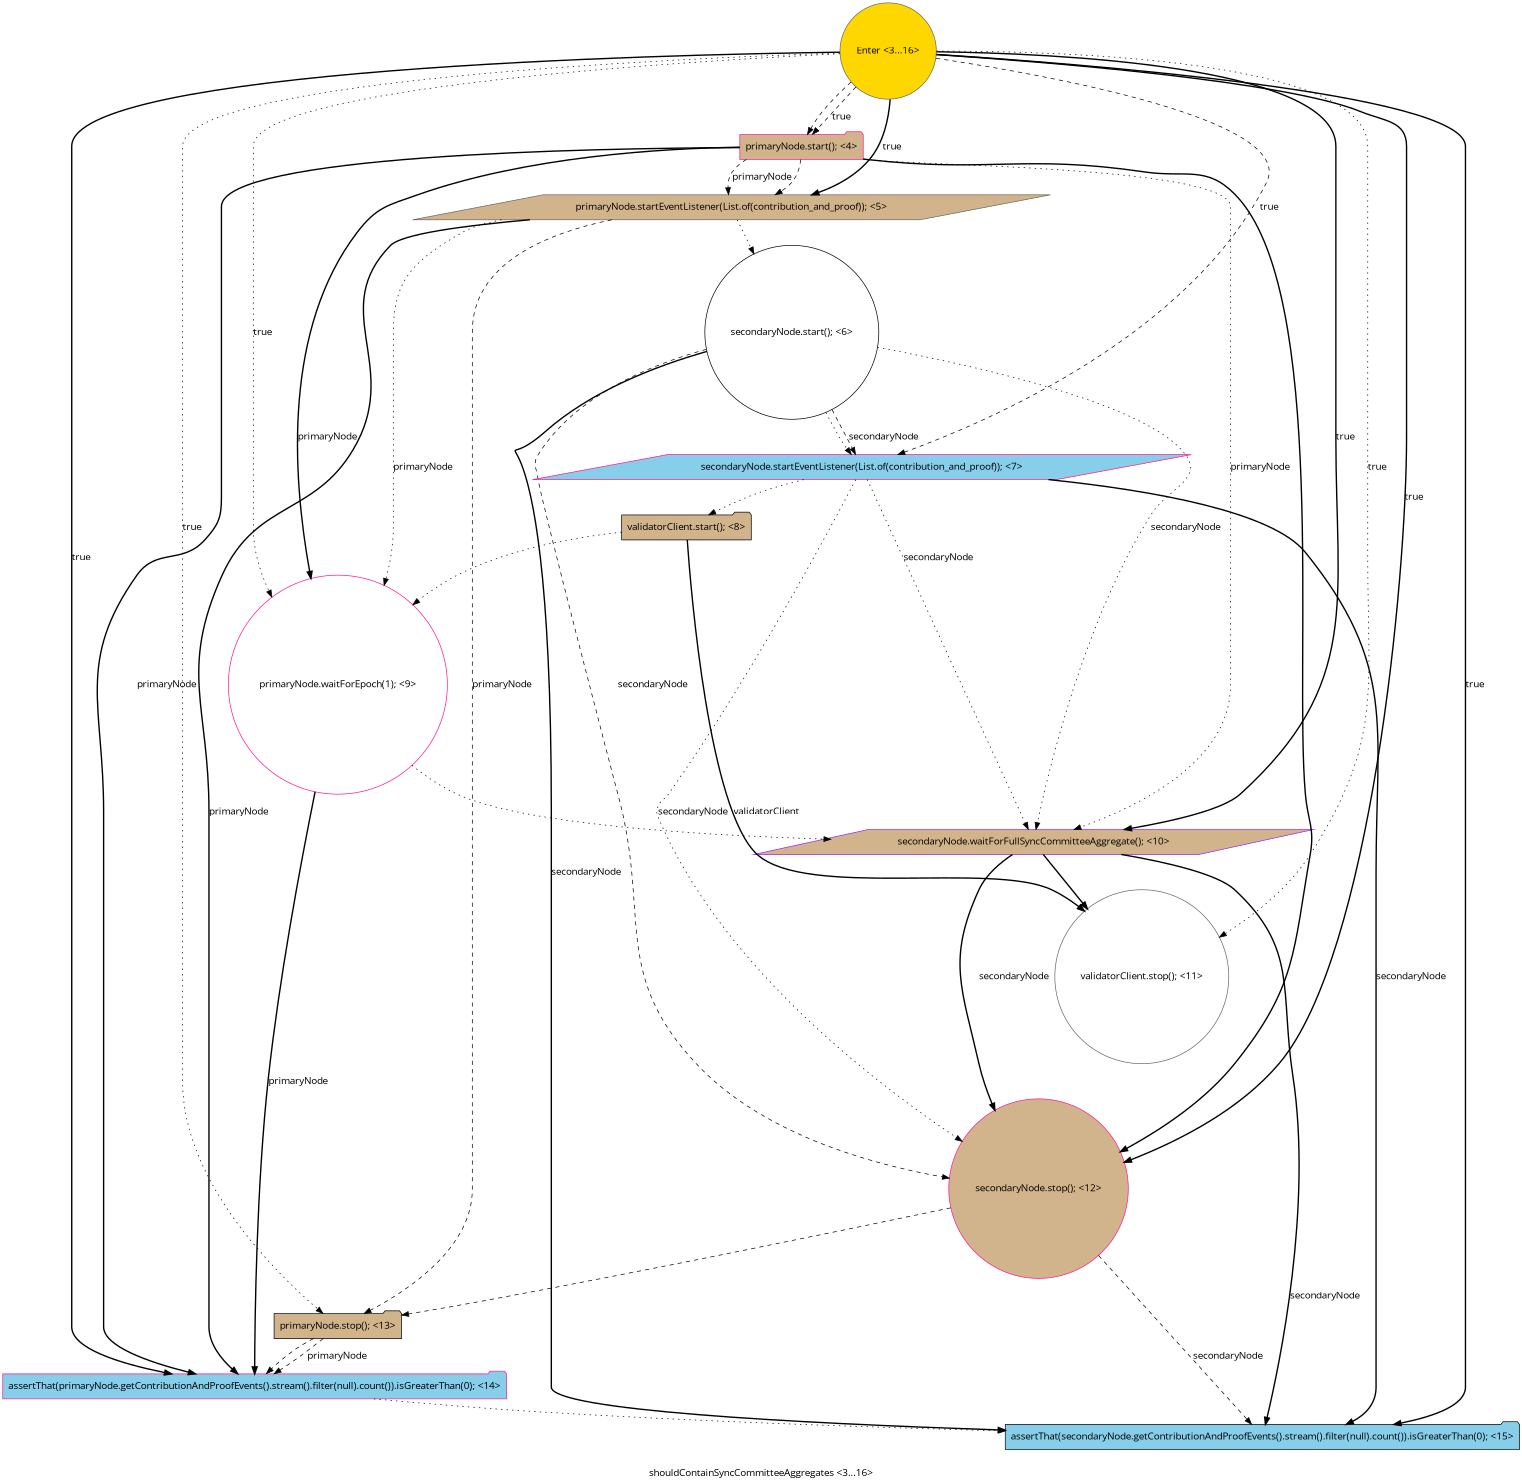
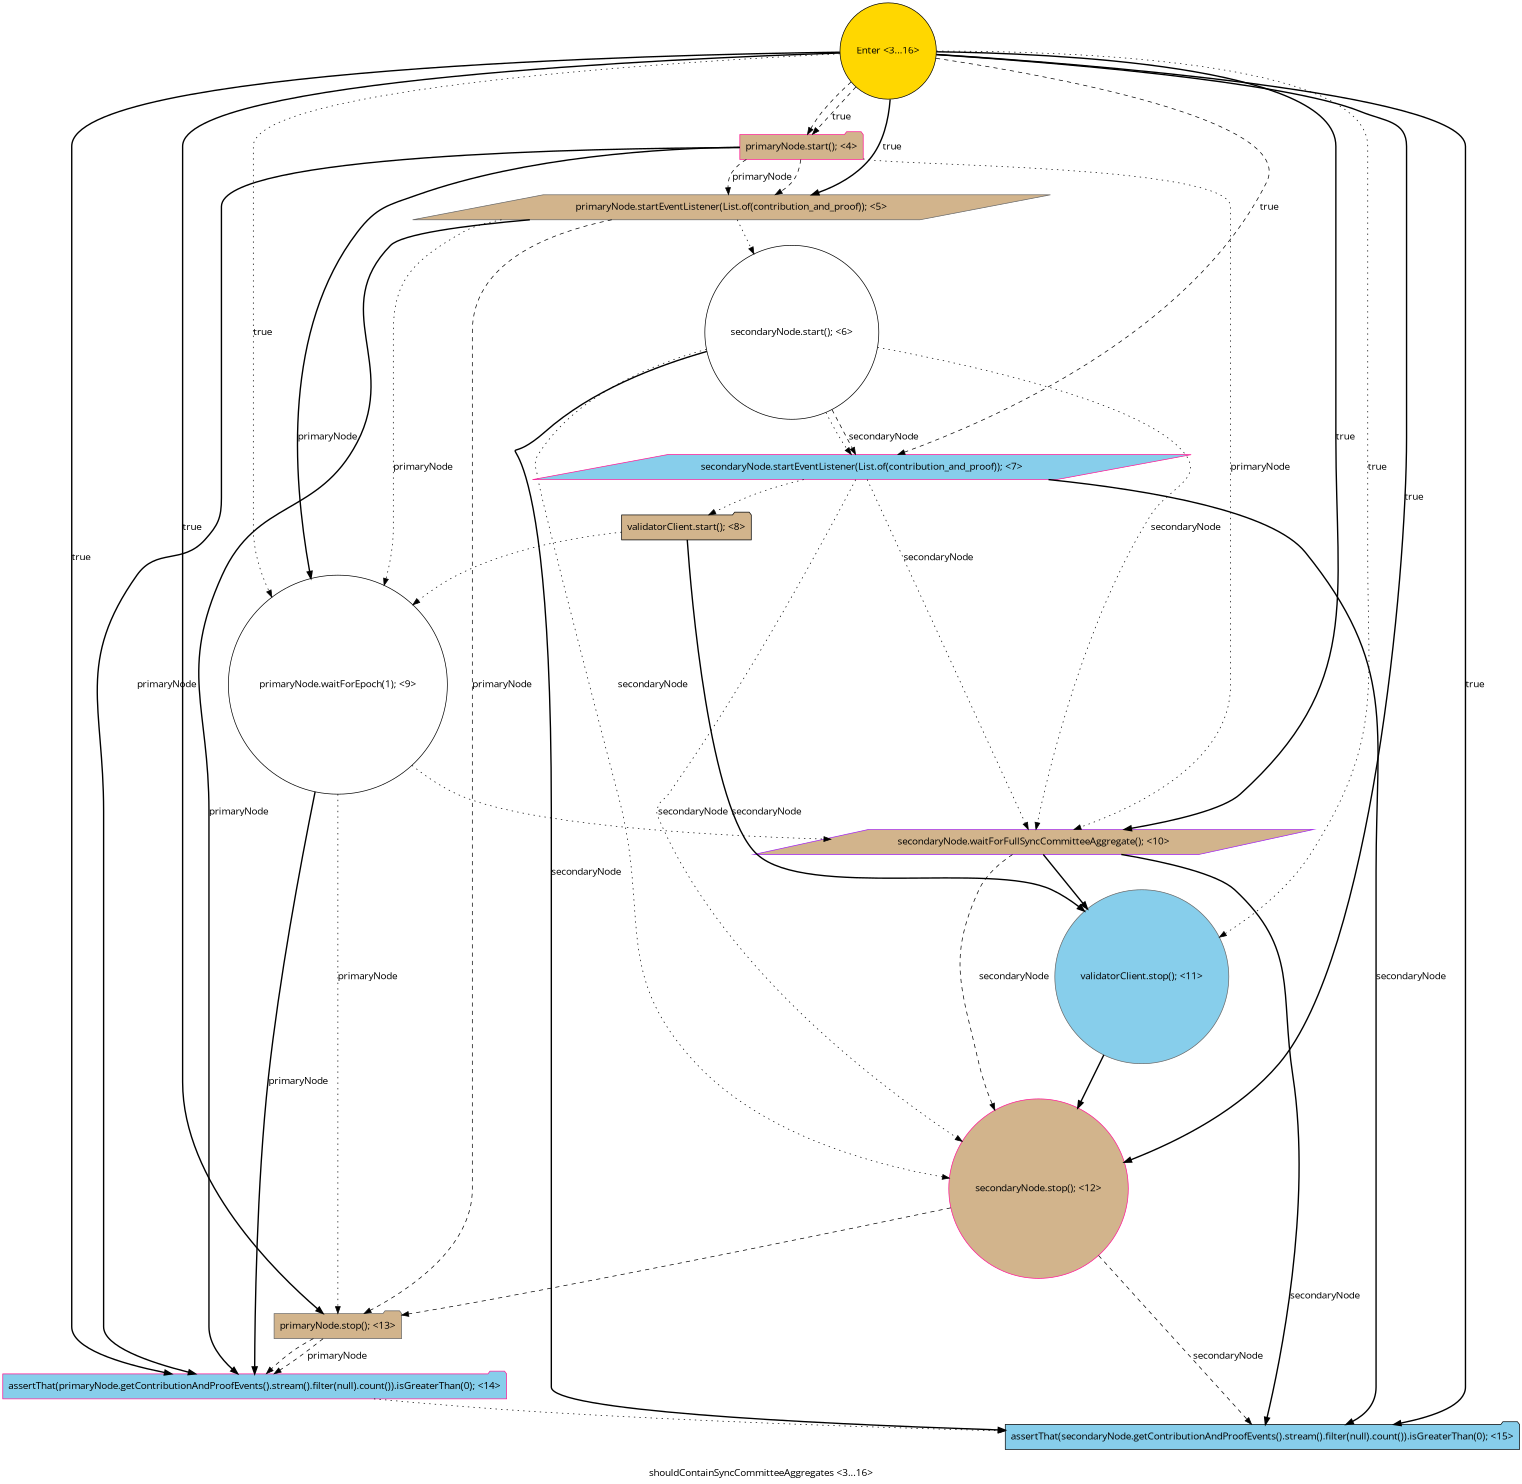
node "Enter <3...16>": color gray40 -> black
edge "Enter <3...16>" -> "primaryNode.stop(); <13>": style dotted -> bold
edge "primaryNode.start(); <4>" -> "secondaryNode.stop(); <12>": now "validatorClient.stop(); <11>" -> "secondaryNode.stop(); <12>"
node "primaryNode.waitForEpoch(1); <9>": color deeppink -> black
edge "secondaryNode.start(); <6>" -> "secondaryNode.stop(); <12>": style dashed -> dotted
edge "validatorClient.start(); <8>" -> "validatorClient.stop(); <11>": label "validatorClient" -> "secondaryNode"
edge "secondaryNode.waitForFullSyncCommitteeAggregate(); <10>" -> "secondaryNode.stop(); <12>": style bold -> dashed
node "validatorClient.stop(); <11>": fillcolor white -> skyblue
edge "primaryNode.waitForEpoch(1); <9>" -> "primaryNode.stop(); <13>": added, label "primaryNode"
node "primaryNode.stop(); <13>": color black -> gray40
